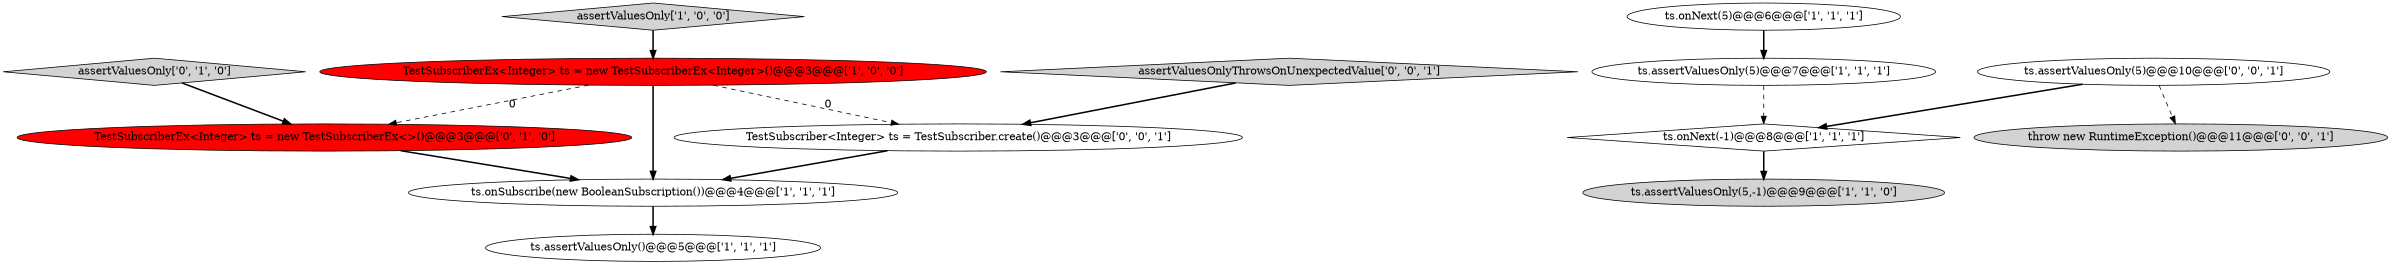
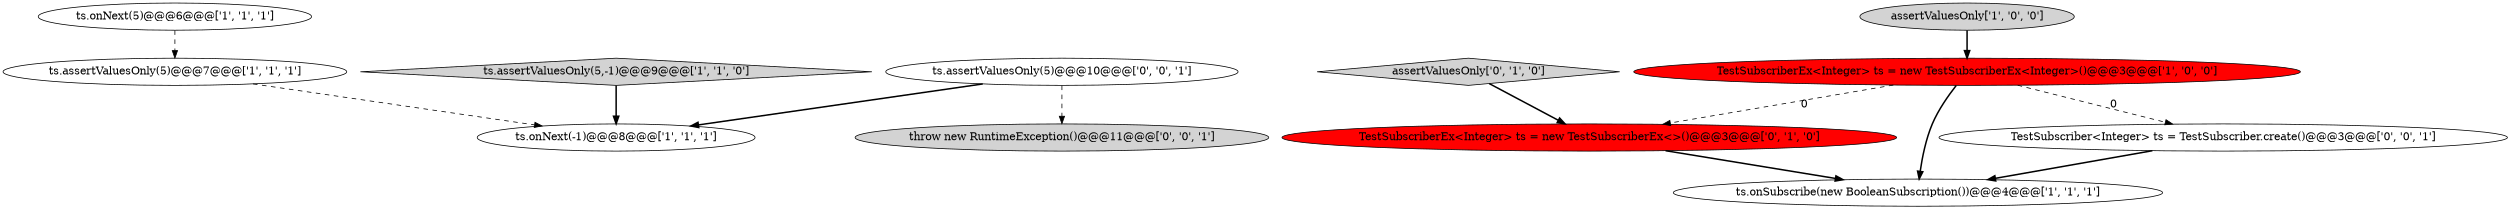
node "assertValuesOnly['1', '0', '0']": shape diamond -> ellipse
edge "ts.onNext(5)@@@6@@@['1', '1', '1']" -> "ts.assertValuesOnly(5)@@@7@@@['1', '1', '1']": style bold -> dashed
node "assertValuesOnlyThrowsOnUnexpectedValue['0', '0', '1']": removed
node "ts.onNext(-1)@@@8@@@['1', '1', '1']": shape diamond -> ellipse
edge "ts.onNext(-1)@@@8@@@['1', '1', '1']" -> "ts.assertValuesOnly(5,-1)@@@9@@@['1', '1', '0']": reversed
node "ts.assertValuesOnly(5,-1)@@@9@@@['1', '1', '0']": shape ellipse -> diamond
node "ts.assertValuesOnly()@@@5@@@['1', '1', '1']": removed
